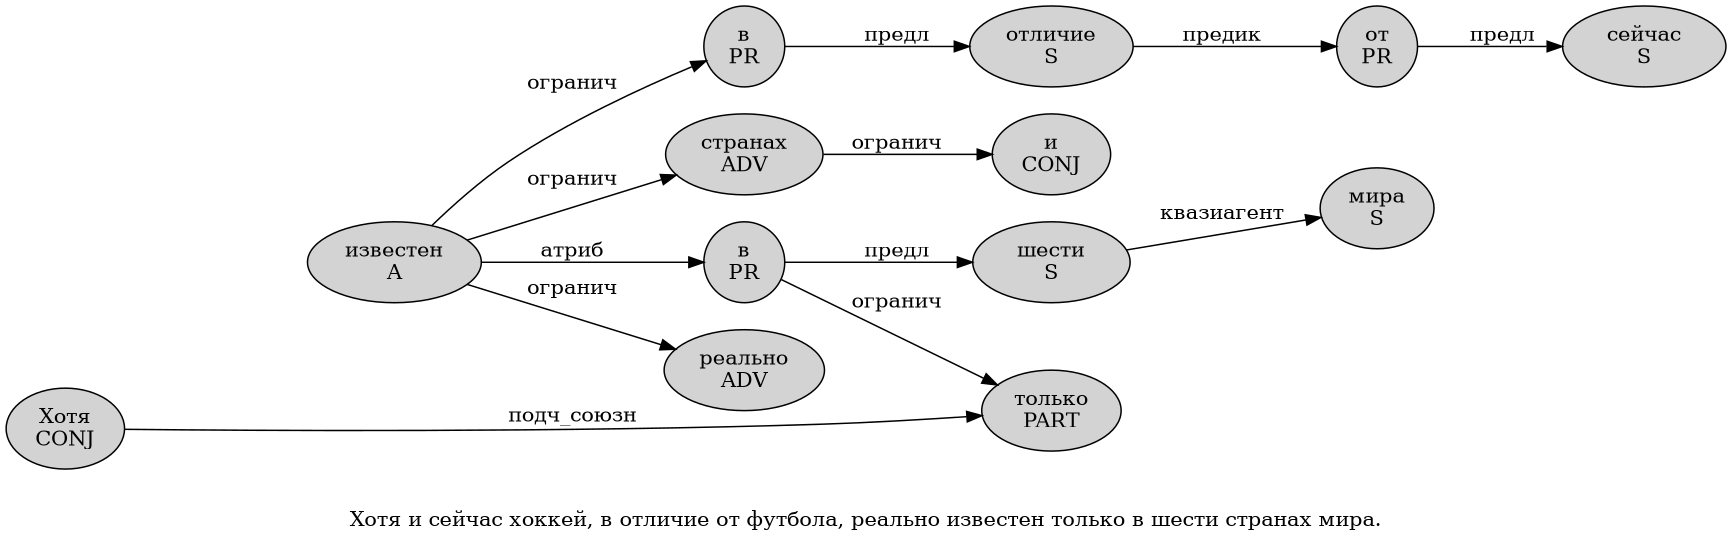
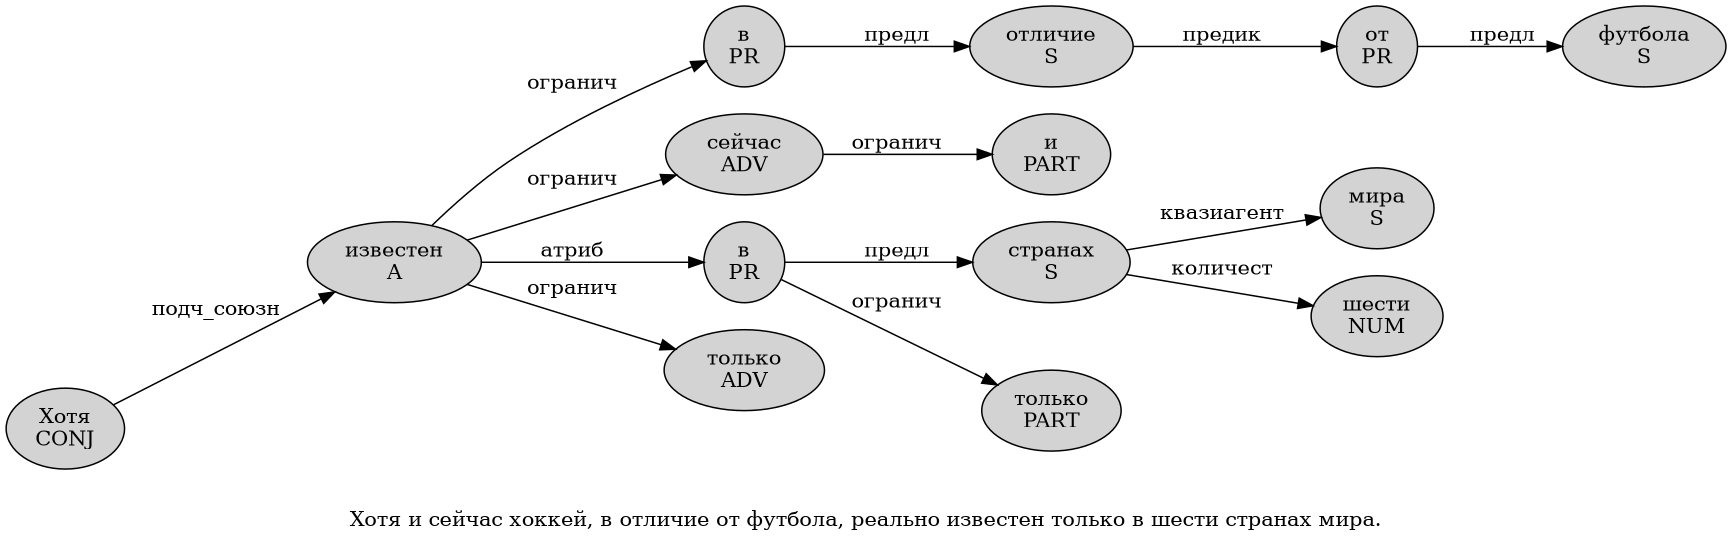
node "сейчас S": label "сейчас S" -> "футбола S"
node "странах ADV": label "странах ADV" -> "сейчас ADV"
node "и CONJ": label "и CONJ" -> "и PART"
node "шести S": label "шести S" -> "странах S"
node "шести NUM": added
node "реально ADV": label "реально ADV" -> "только ADV"
edge "Хотя CONJ" -> "только PART": now "Хотя CONJ" -> "известен A"
